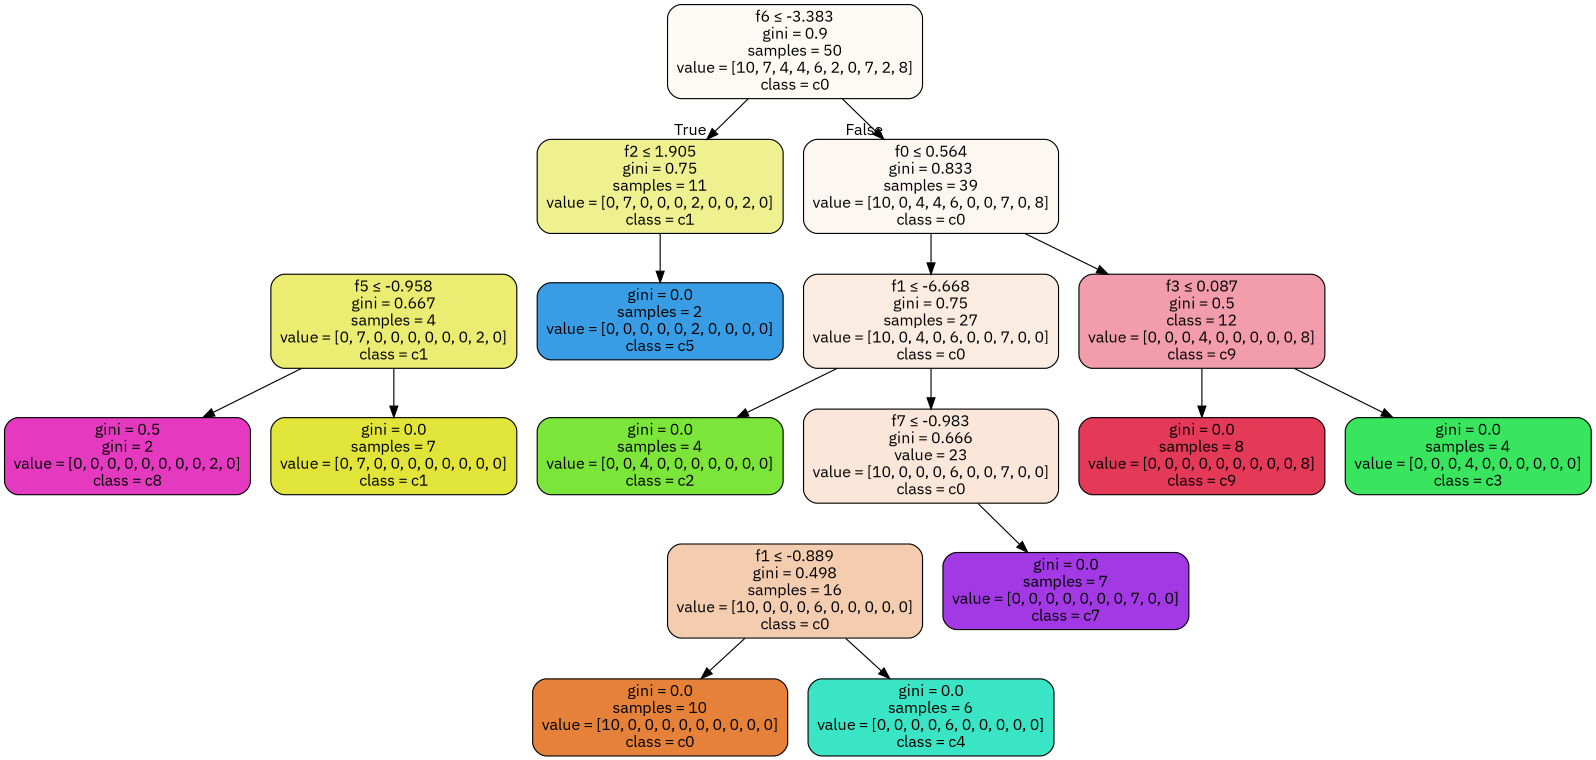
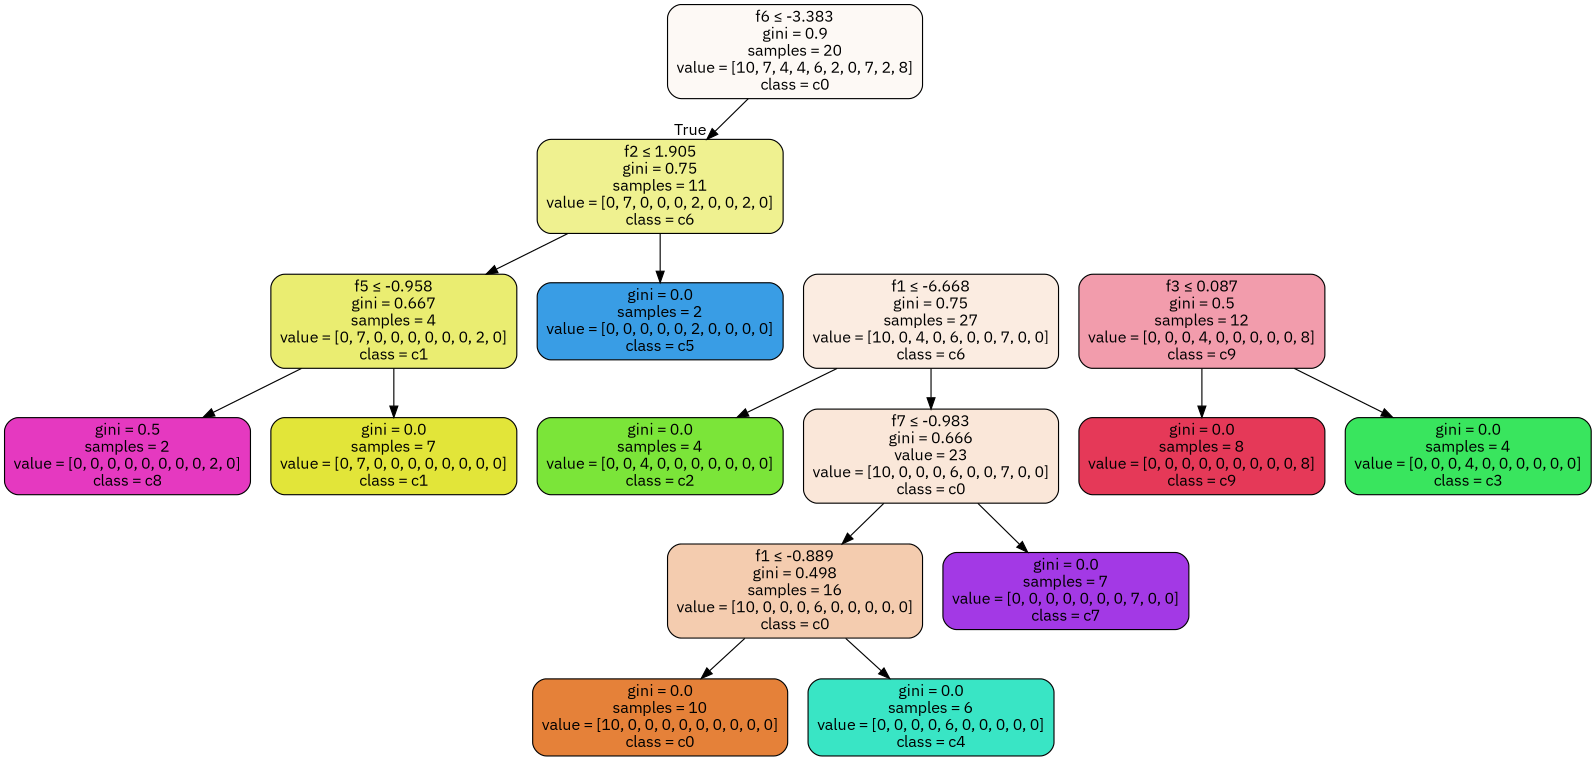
node "f6 ≤ -3.383": text "samples = 50" -> "samples = 20"
node "f0 ≤ 0.564": removed
node "f2 ≤ 1.905": text "class = c1" -> "class = c6"
edge "f2 ≤ 1.905" -> "f5 ≤ -0.958": added
node "f3 ≤ 0.087": text "class = 12" -> "samples = 12"
node "f1 ≤ -6.668": text "class = c0" -> "class = c6"
node "gini = 0.5": text "gini = 2" -> "samples = 2"
edge "f7 ≤ -0.983" -> "f1 ≤ -0.889": added
